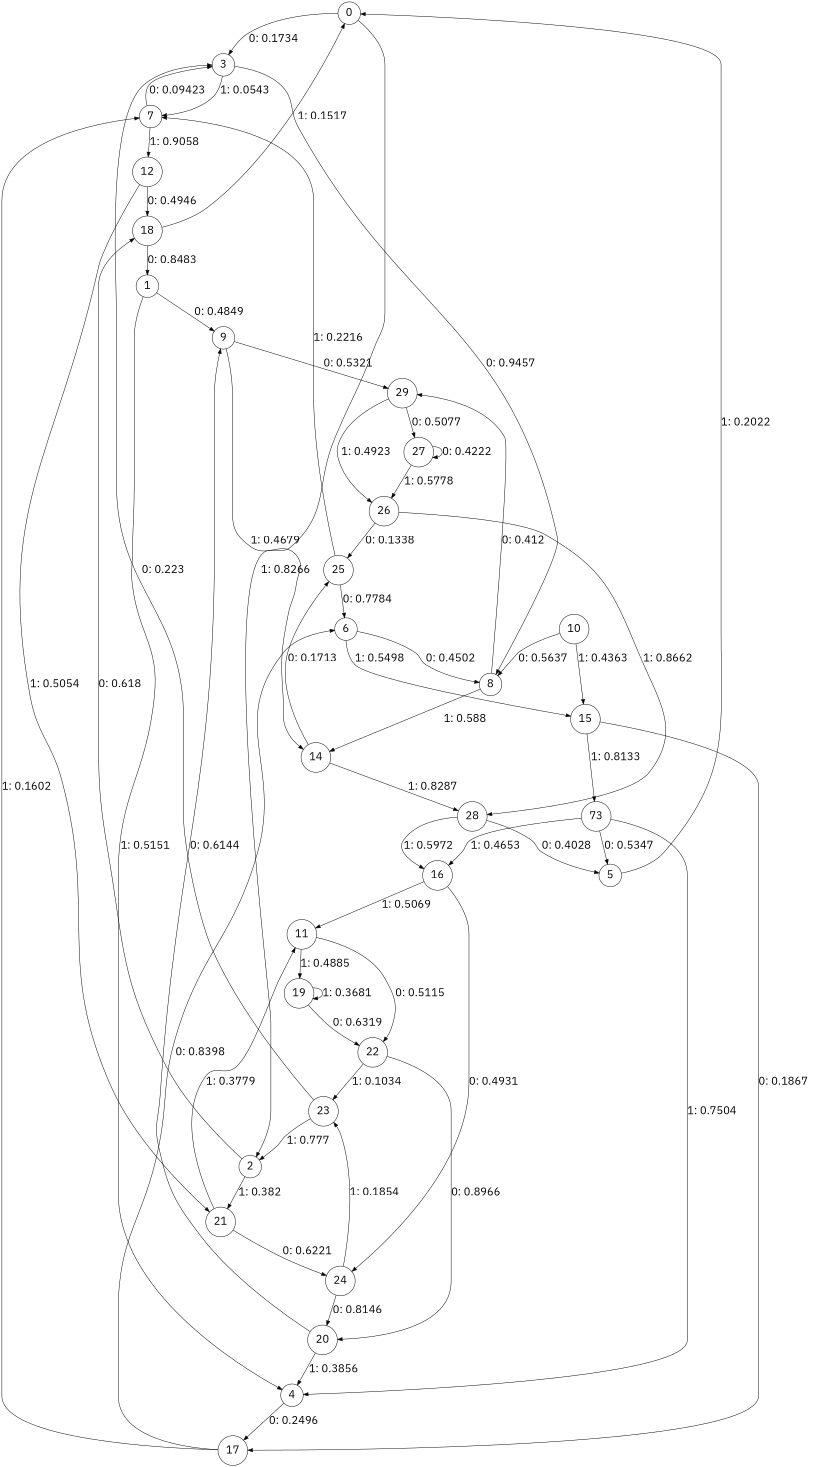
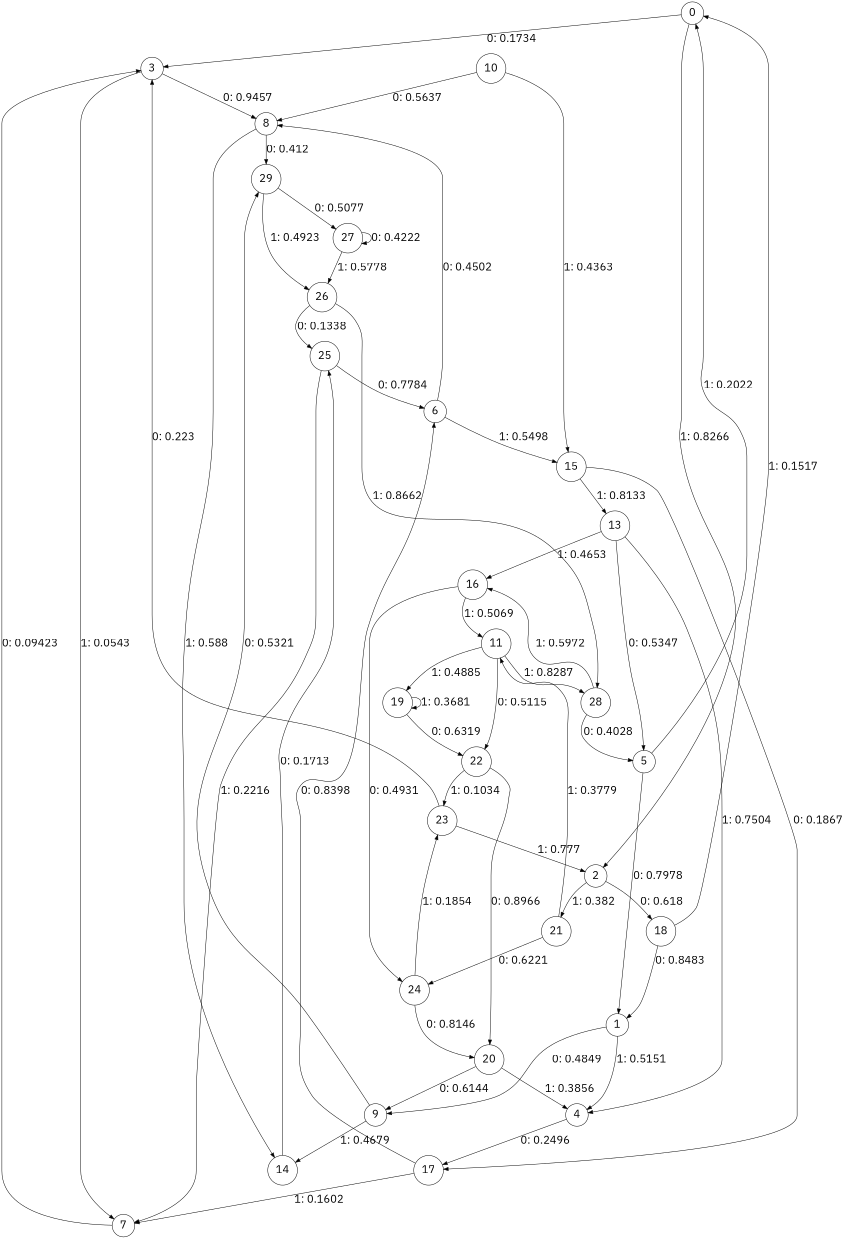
node "12": removed
edge "14" -> "28": now "11" -> "28"
node "73": label "73" -> "13"
edge "5" -> "1": added, label "0: 0.7978"
